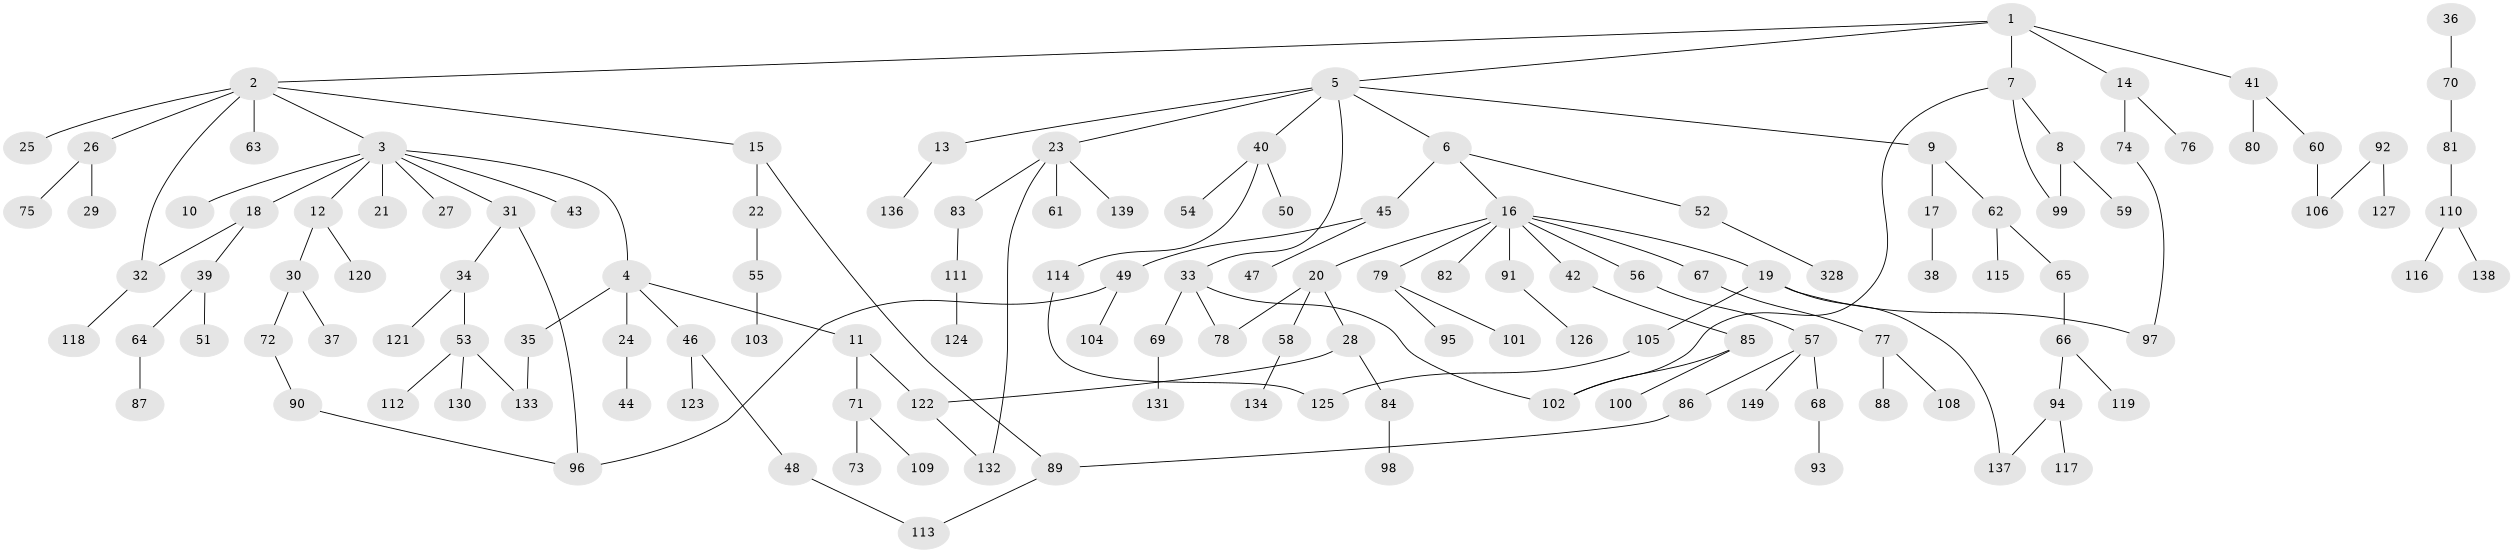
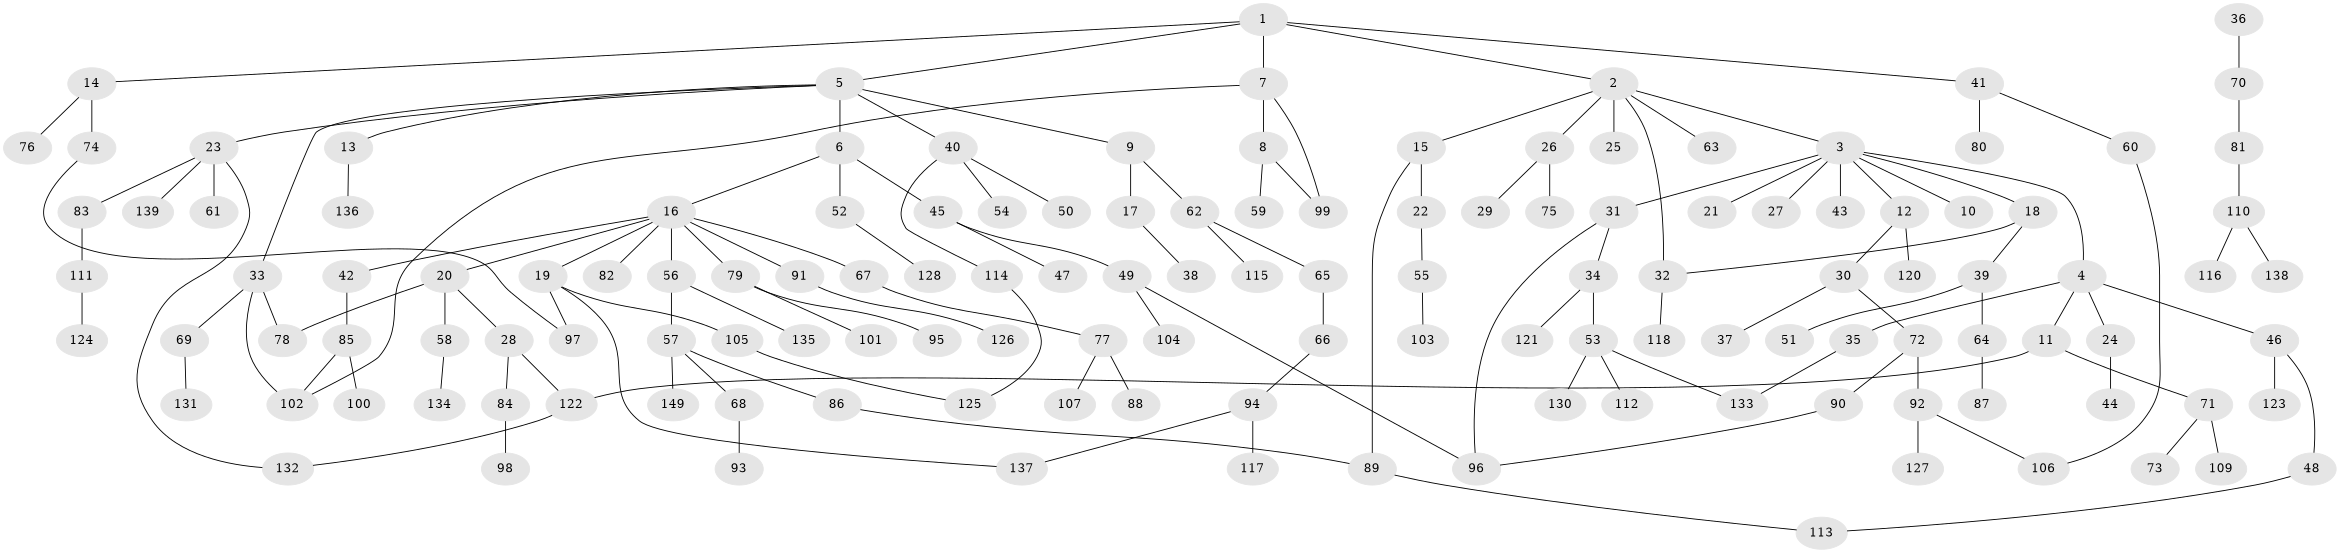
node "328": label "328" -> "128"
node "135": added
edge "72" -- "92": added
node "108": label "108" -> "107"
node "119": removed
